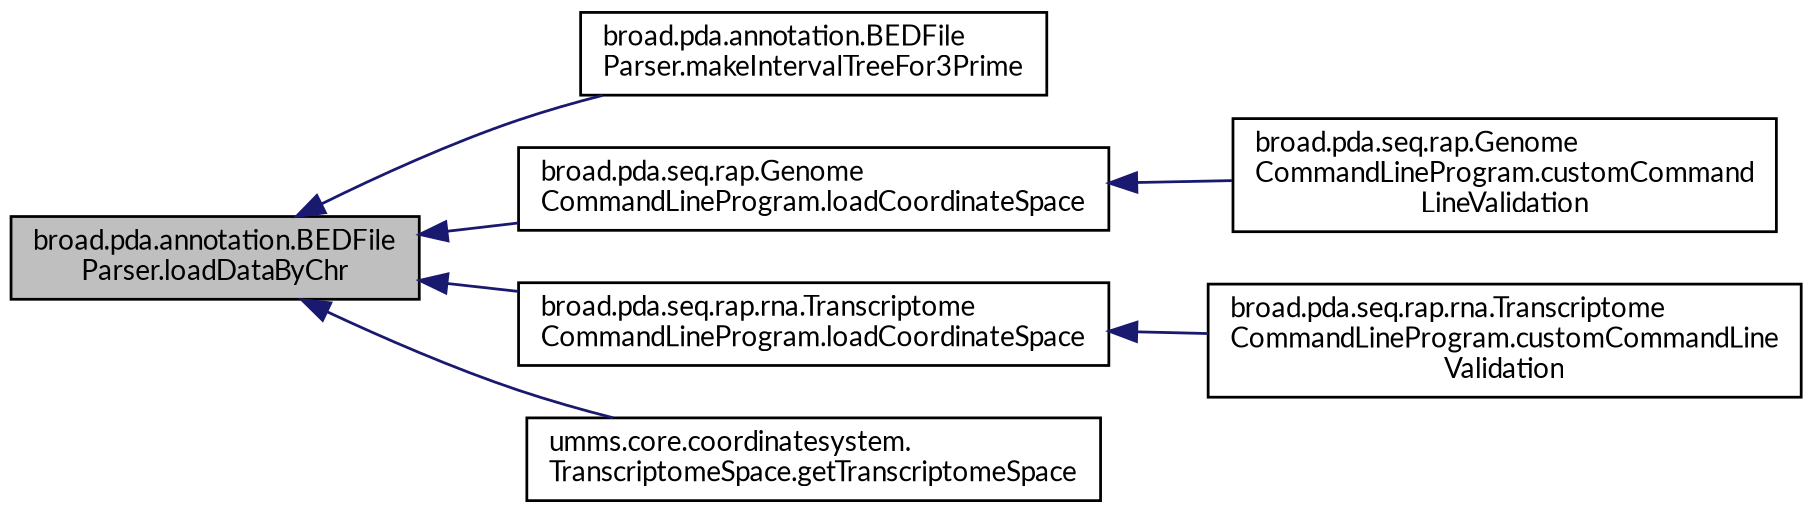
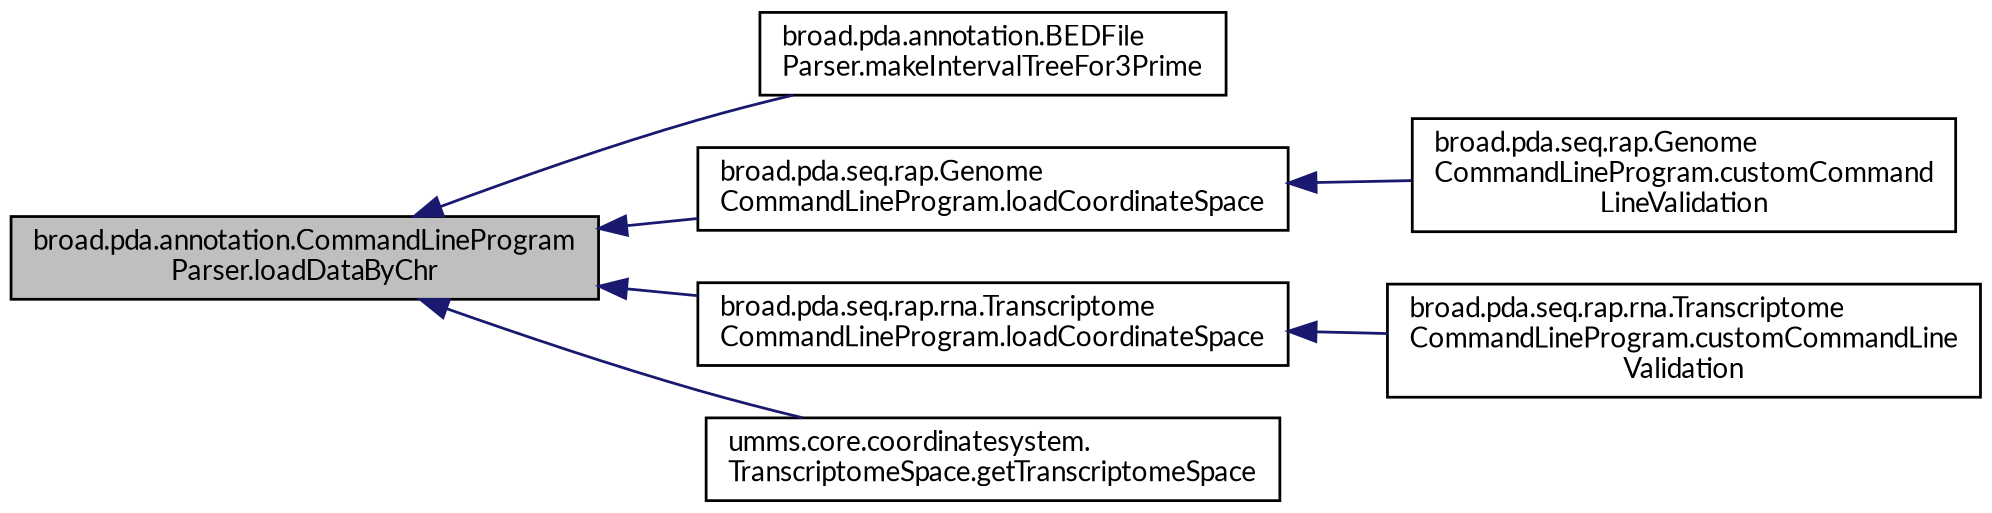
node "broad.pda.annotation.BEDFile Parser.loadDataByChr": label "broad.pda.annotation.BEDFile Parser.loadDataByChr" -> "broad.pda.annotation.CommandLineProgram Parser.loadDataByChr"
